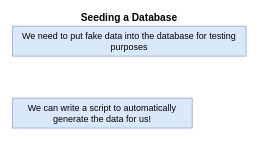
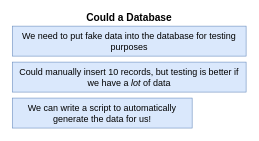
node "Seeding a Database": label "Seeding a Database" -> "Could a Database"
node "Could manually insert 10 records, but testing is better if we have a lot of data": added
